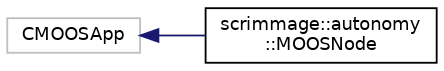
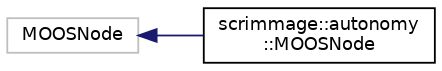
node "CMOOSApp": label "CMOOSApp" -> "MOOSNode"
